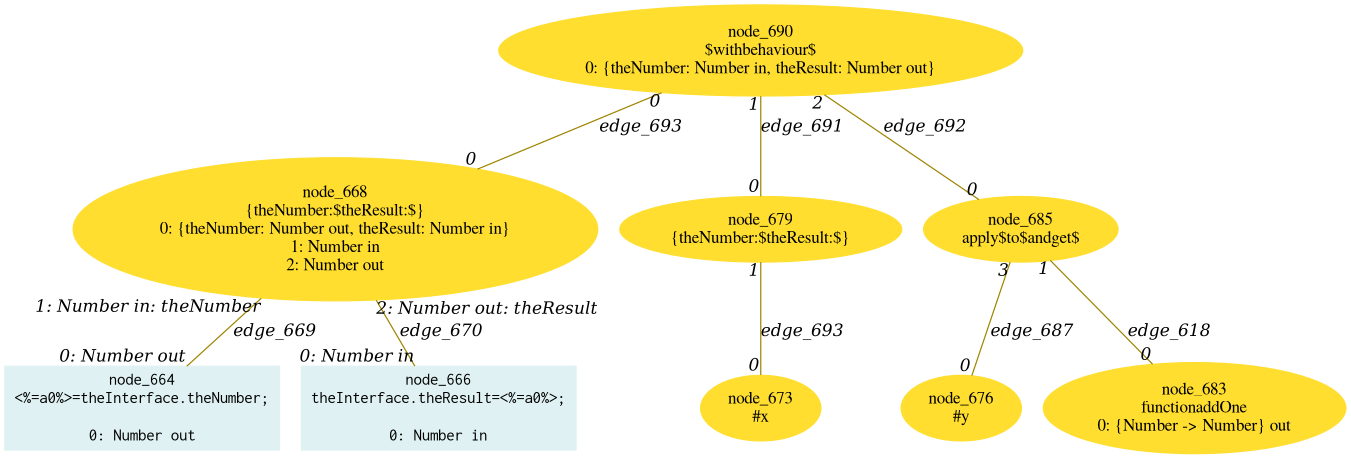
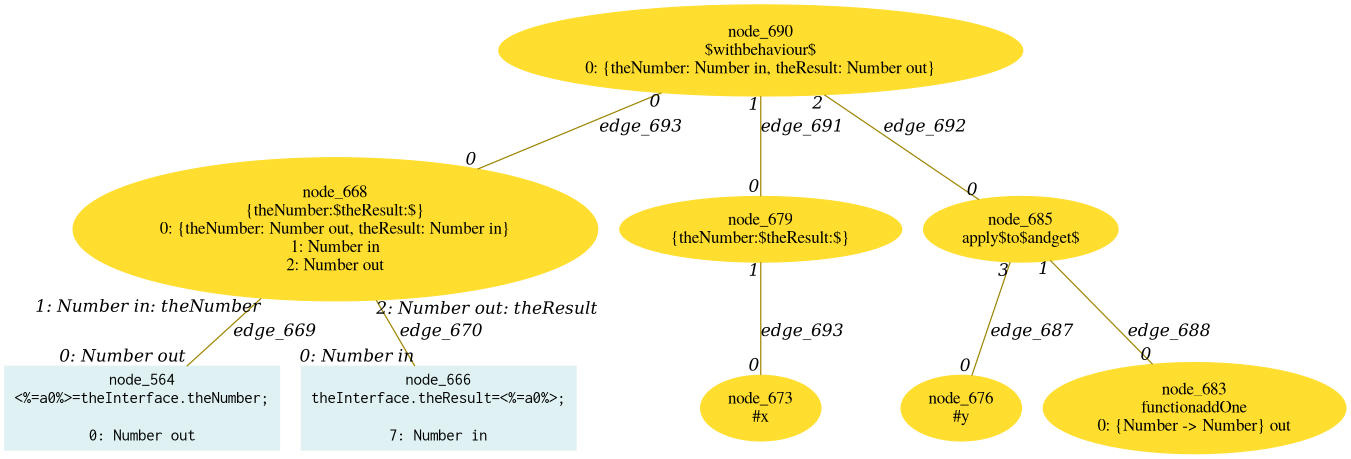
edge "node_685 apply$to$andget$" -- "node_683 functionaddOne 0: {Number -> Number} out": label "edge_618" -> "edge_688"
node "node_664 <%=a0%>=theInterface.theNumber; 0: Number out": label "node_664 <%=a0%>=theInterface.theNumber; 0: Number out" -> "node_564 <%=a0%>=theInterface.theNumber; 0: Number out"
node "node_666 theInterface.theResult=<%=a0%>; 0: Number in": label "node_666 theInterface.theResult=<%=a0%>; 0: Number in" -> "node_666 theInterface.theResult=<%=a0%>; 7: Number in"
